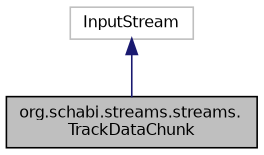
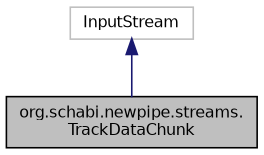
node "org.schabi.streams.streams. TrackDataChunk": label "org.schabi.streams.streams. TrackDataChunk" -> "org.schabi.newpipe.streams. TrackDataChunk"
